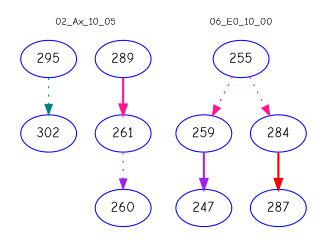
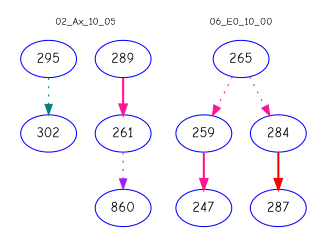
node "255": label "255" -> "265"
edge "259" -> "247": color purple -> deeppink
node "260": label "260" -> "860"
